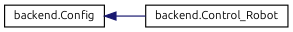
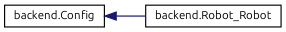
node "backend.Control_Robot": label "backend.Control_Robot" -> "backend.Robot_Robot"
